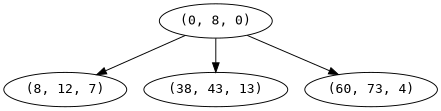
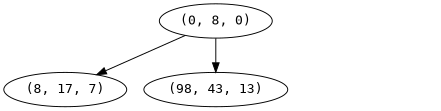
node "(8, 12, 7)": label "(8, 12, 7)" -> "(8, 17, 7)"
node "(38, 43, 13)": label "(38, 43, 13)" -> "(98, 43, 13)"
node "(60, 73, 4)": removed
